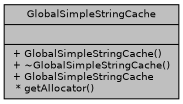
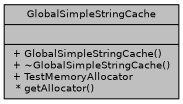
node "GlobalSimpleStringCache": text "+ GlobalSimpleStringCache" -> "+ TestMemoryAllocator"
